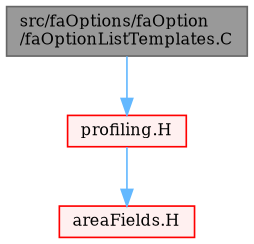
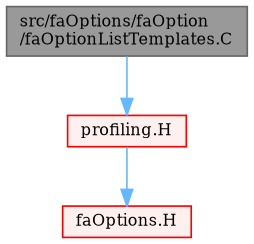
node "areaFields.H": label "areaFields.H" -> "faOptions.H"
